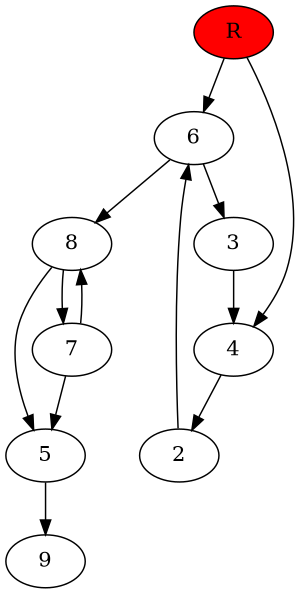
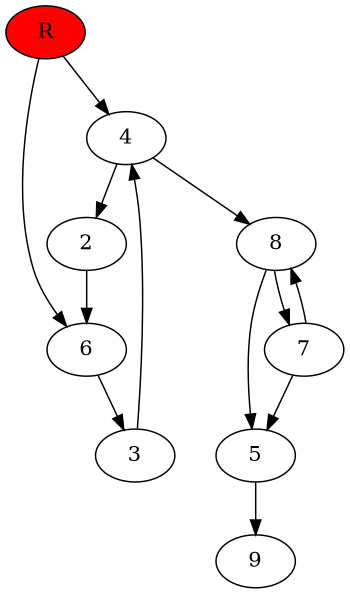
edge "6" -> "8": now "4" -> "8"
